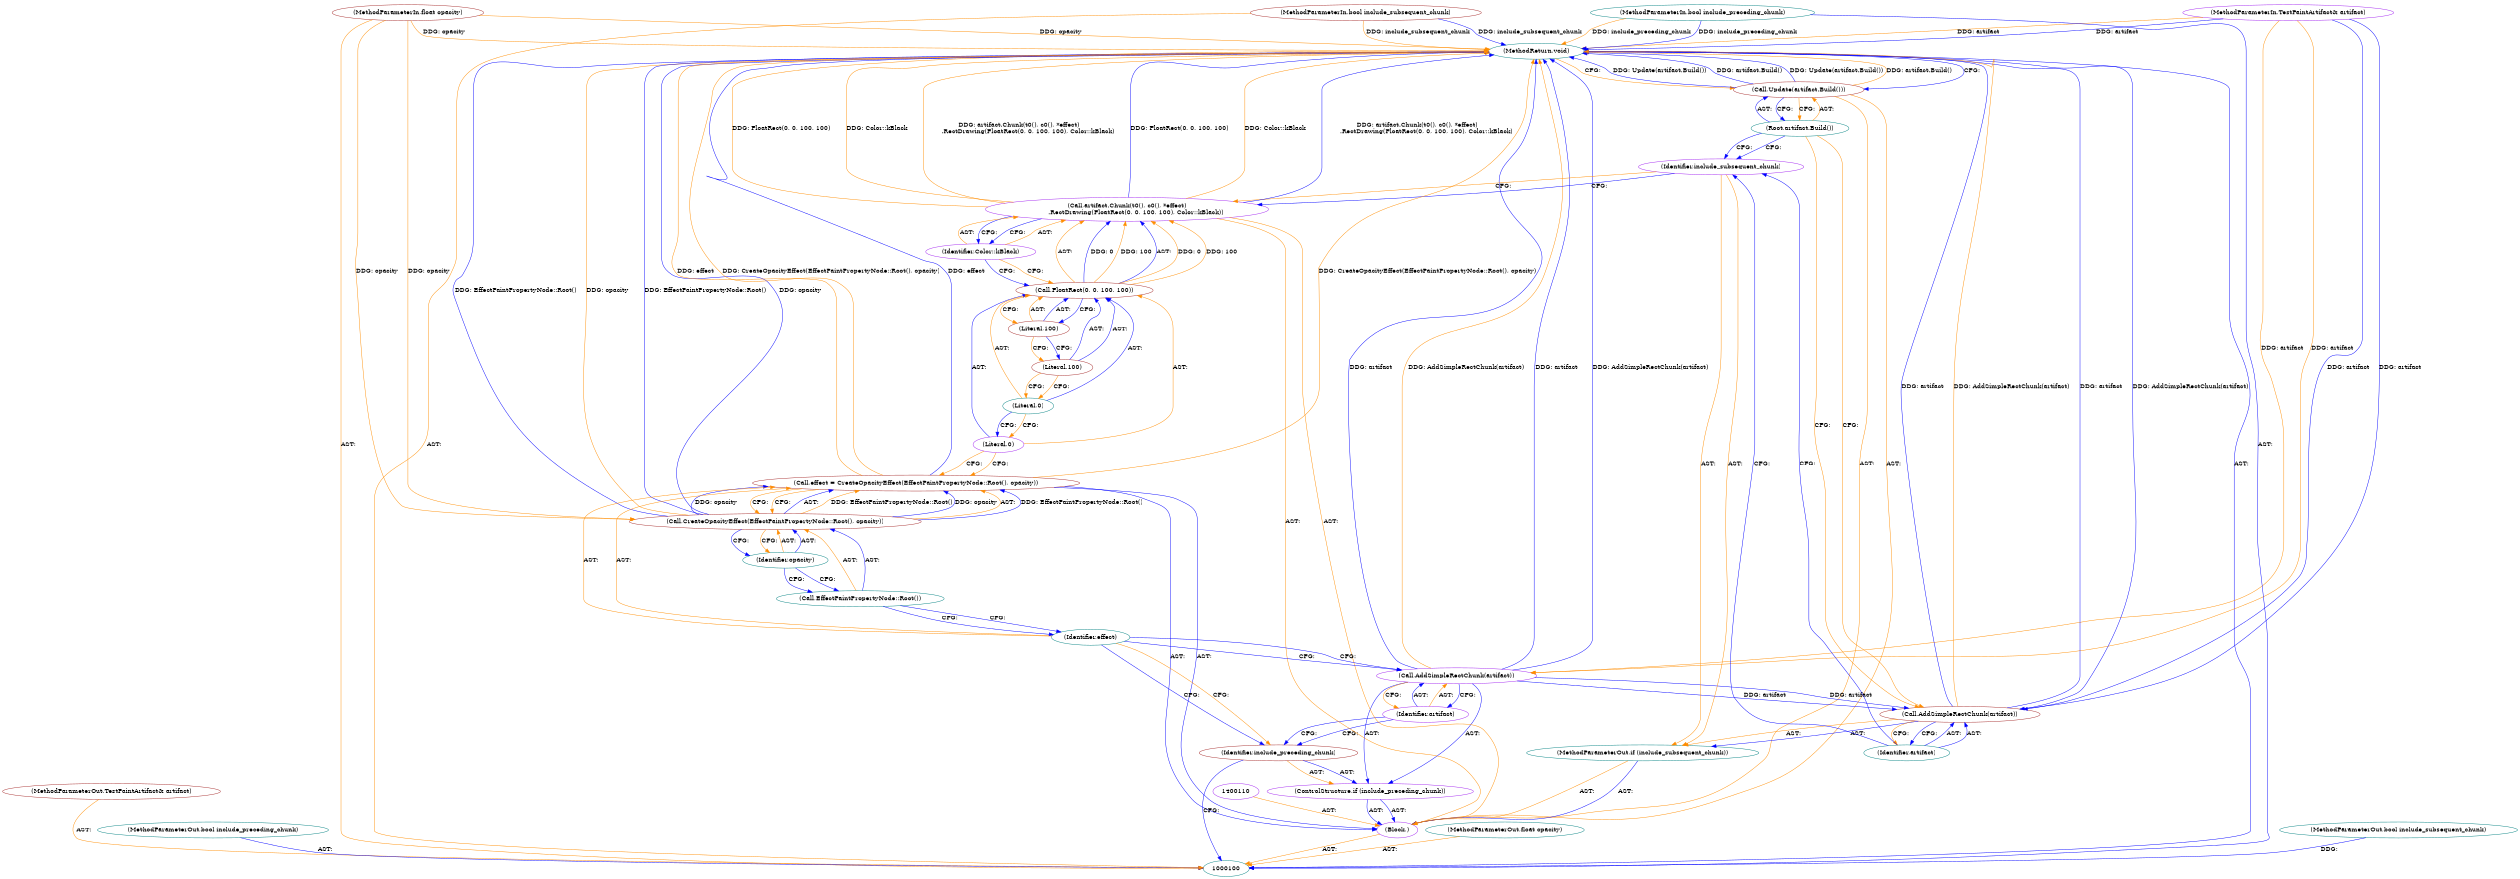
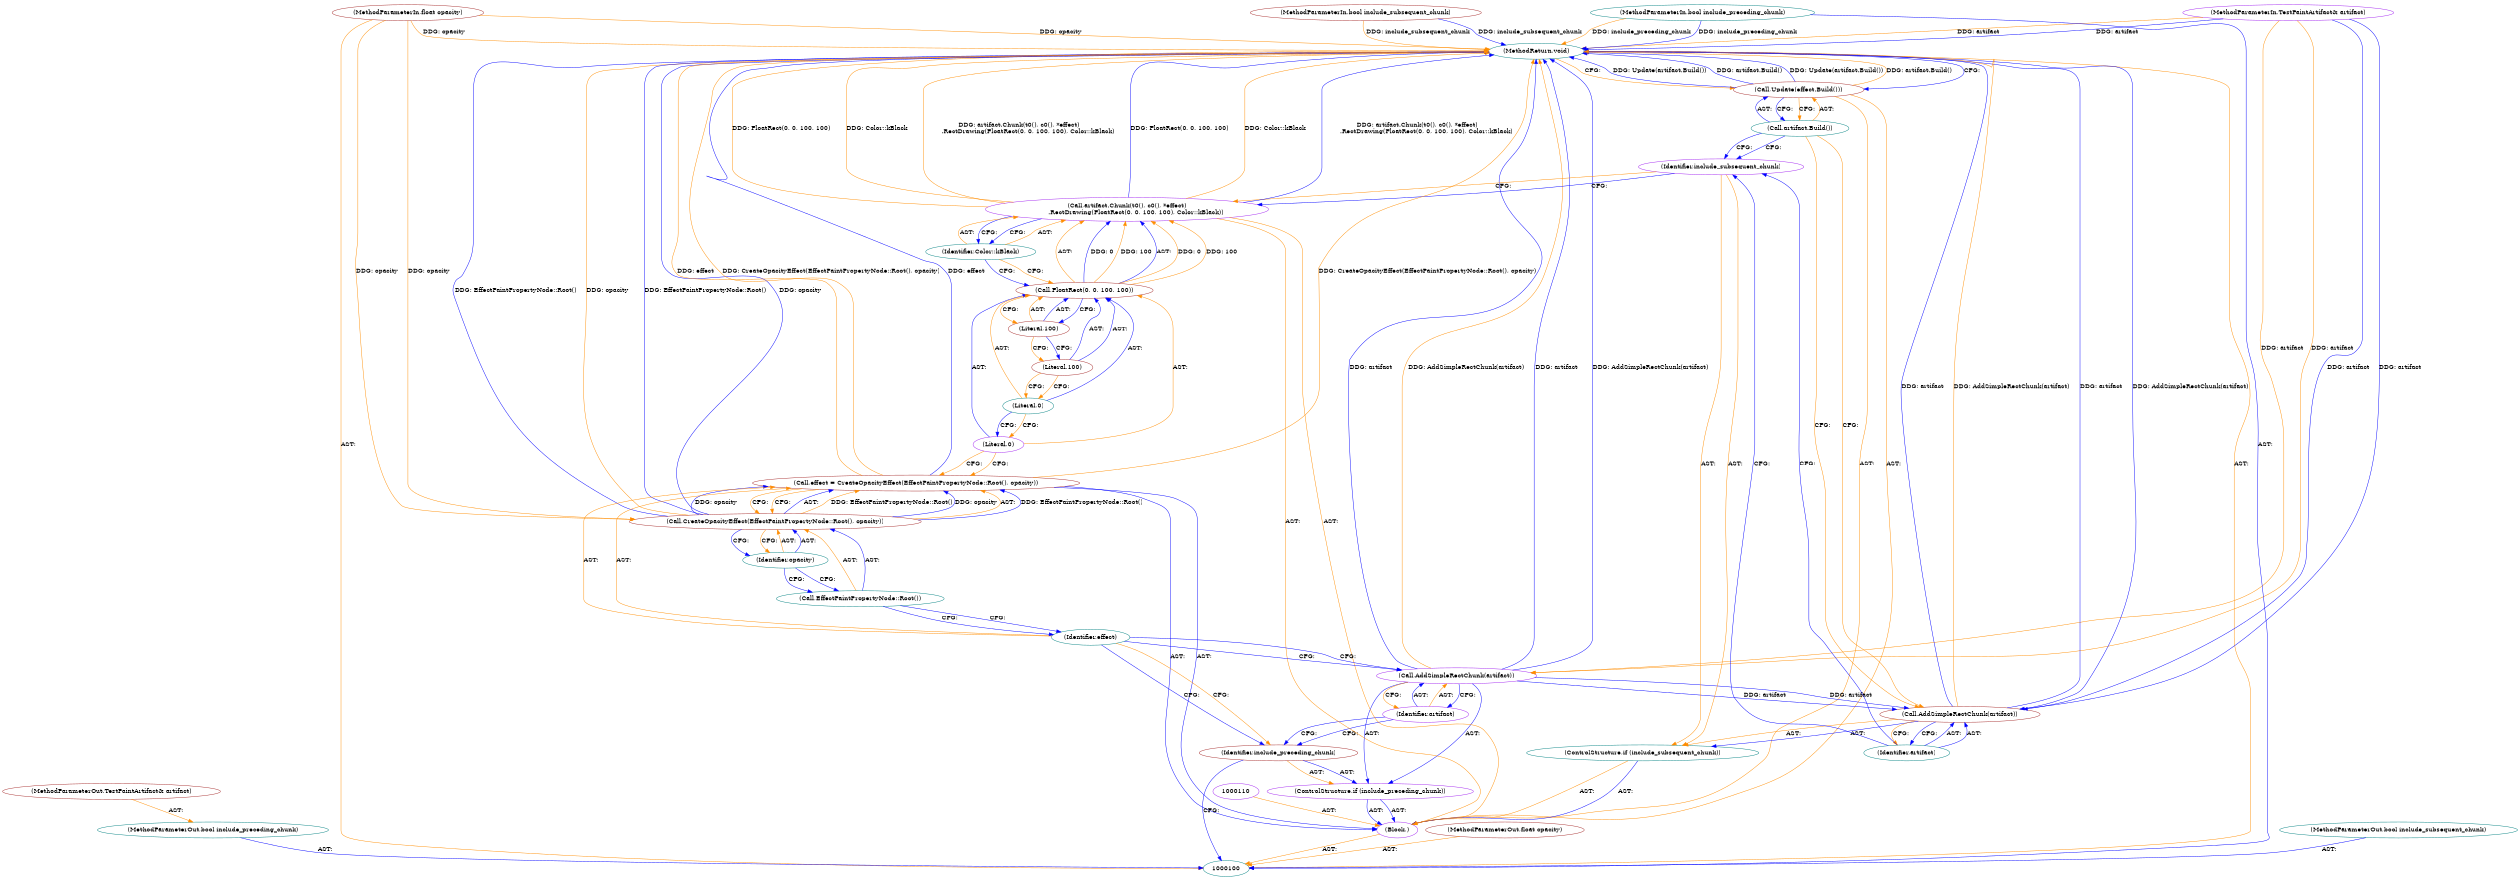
node "(Call,Update(artifact.Build()))": label "(Call,Update(artifact.Build()))" -> "(Call,Update(effect.Build()))"
node "(Root,artifact.Build())": label "(Root,artifact.Build())" -> "(Call,artifact.Build())"
node "(Identifier,Color::kBlack)": color purple -> teal
edge "(MethodParameterIn,bool include_subsequent_chunk)" -> "1000100": removed, label "AST:"
edge "(MethodReturn,void)" -> "1000100": color blue -> darkorange
node "(MethodParameterOut,if (include_subsequent_chunk))": label "(MethodParameterOut,if (include_subsequent_chunk))" -> "(ControlStructure,if (include_subsequent_chunk))"
node "1400110": label "1400110" -> "1000110"
node "(MethodParameterOut,float opacity)": color teal -> brown
edge "(MethodParameterOut,bool include_subsequent_chunk)" -> "1000100": label "DDG: " -> "AST: "
edge "(MethodParameterOut,TestPaintArtifact& artifact)" -> "1000100": now "(MethodParameterOut,TestPaintArtifact& artifact)" -> "(MethodParameterOut,bool include_preceding_chunk)"
